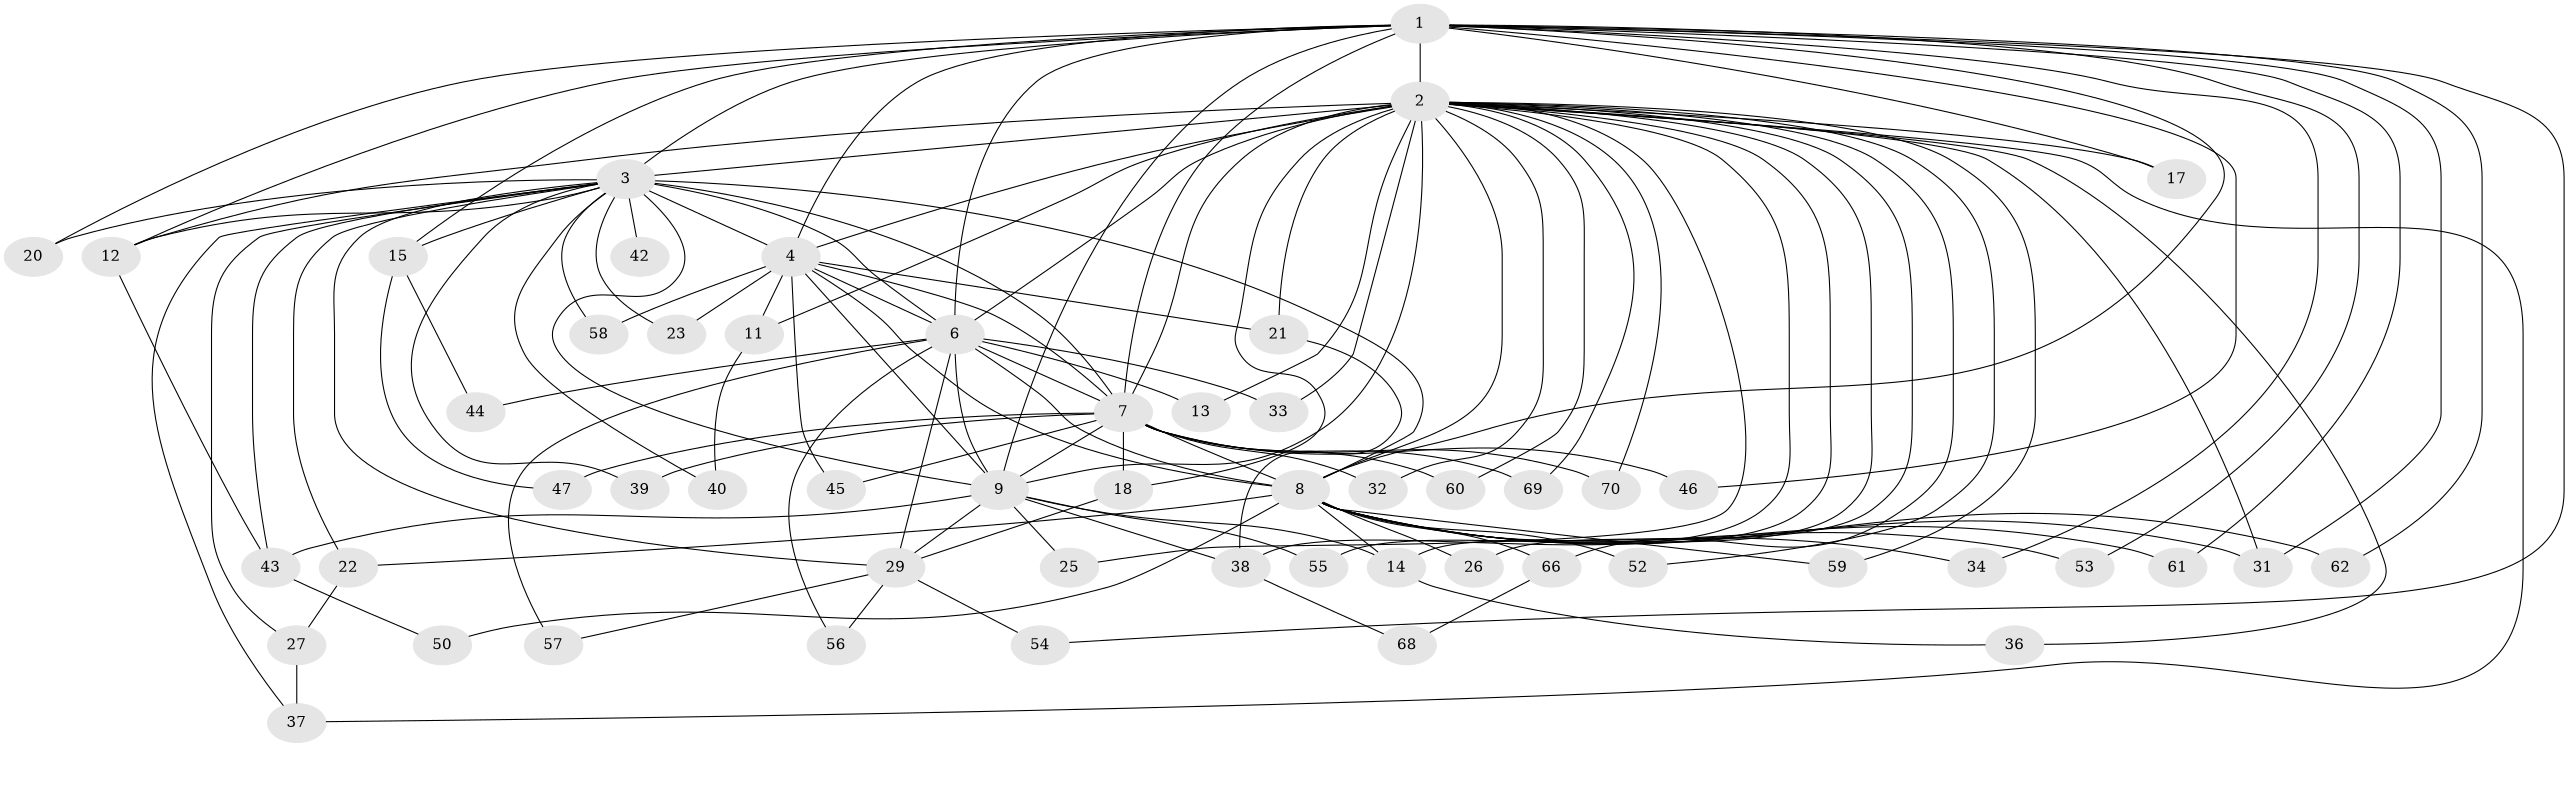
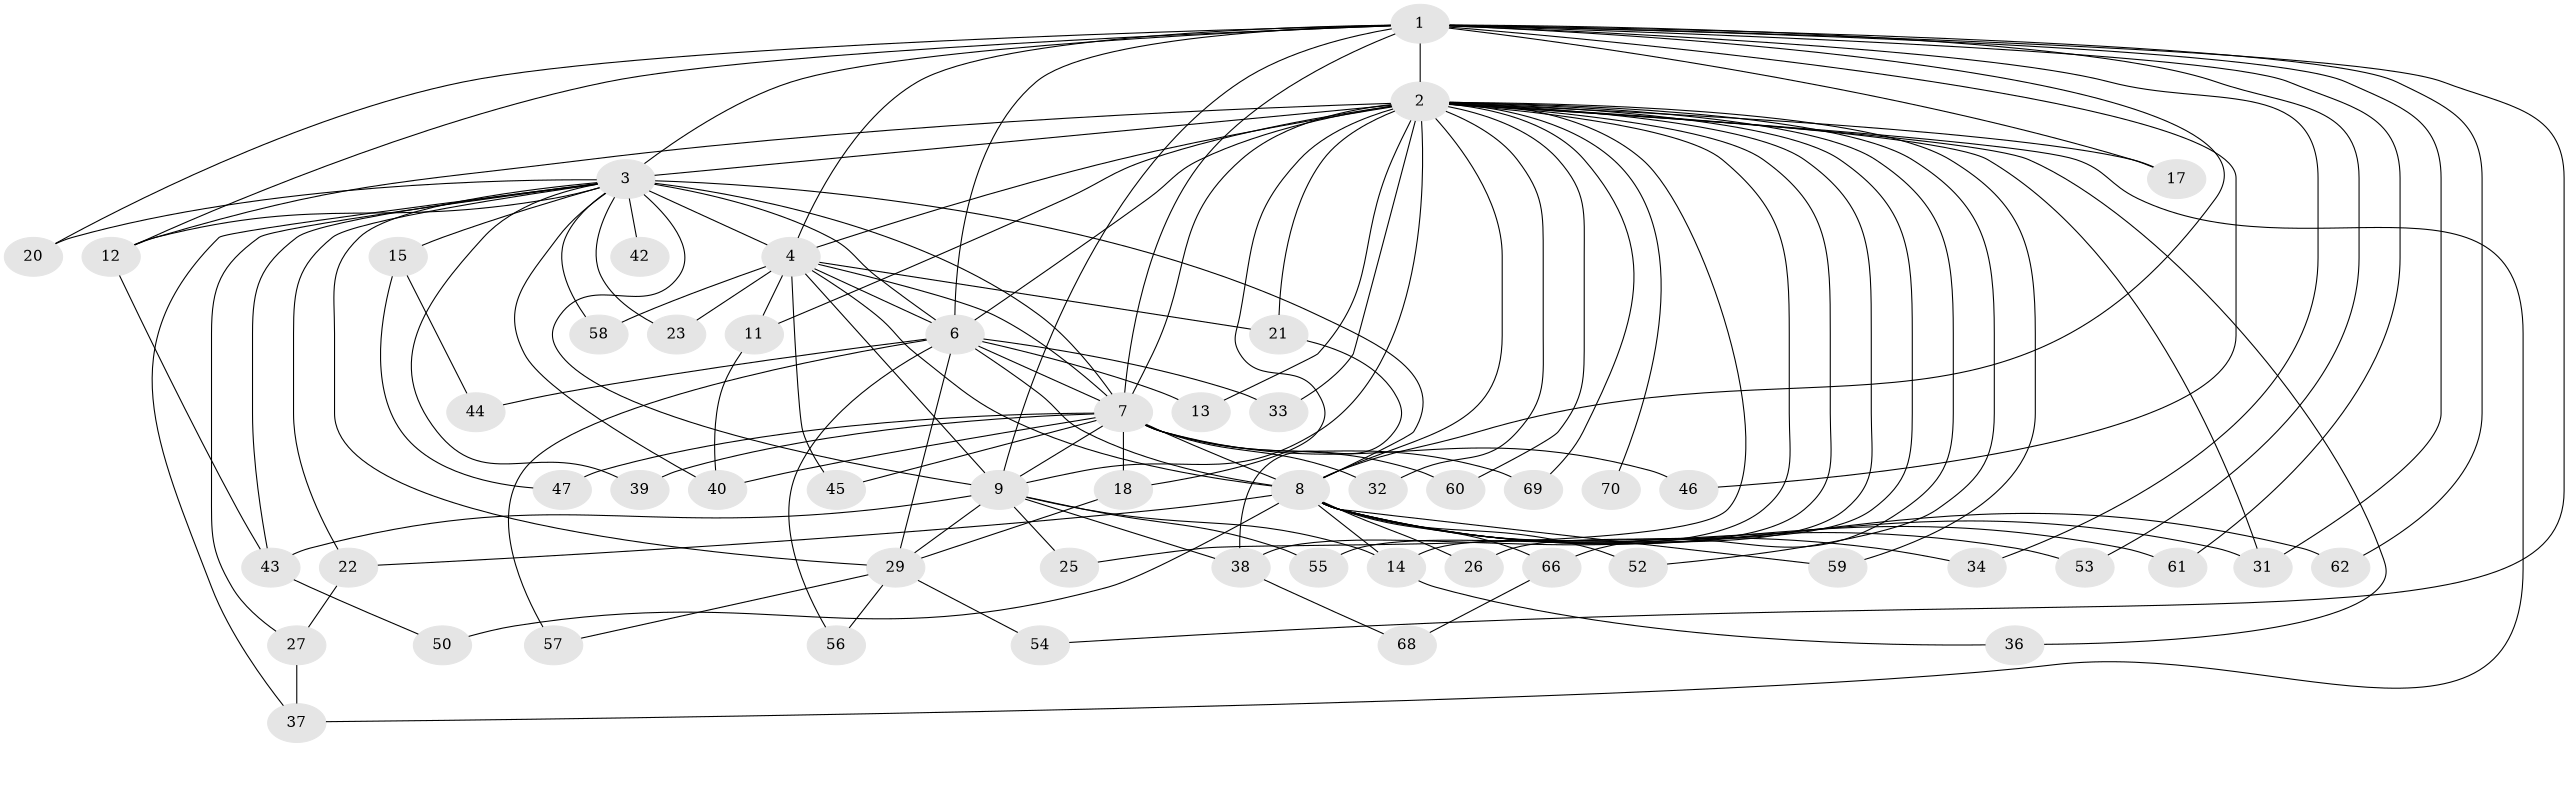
edge "1" -- "15": removed
edge "6" -- "9": removed
edge "7" -- "70": now "7" -- "40"
